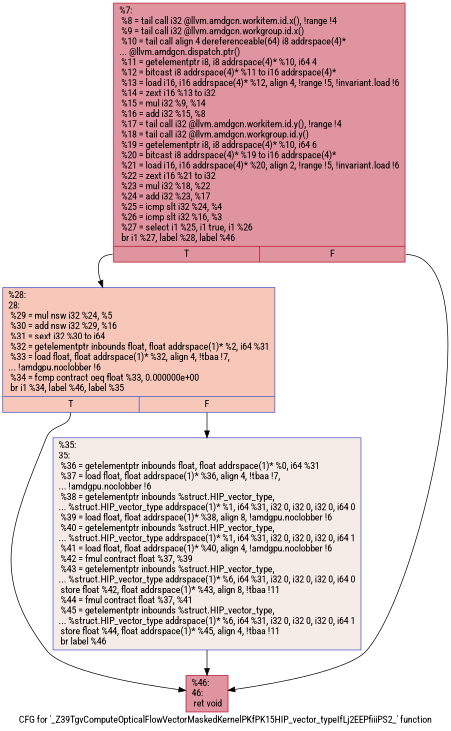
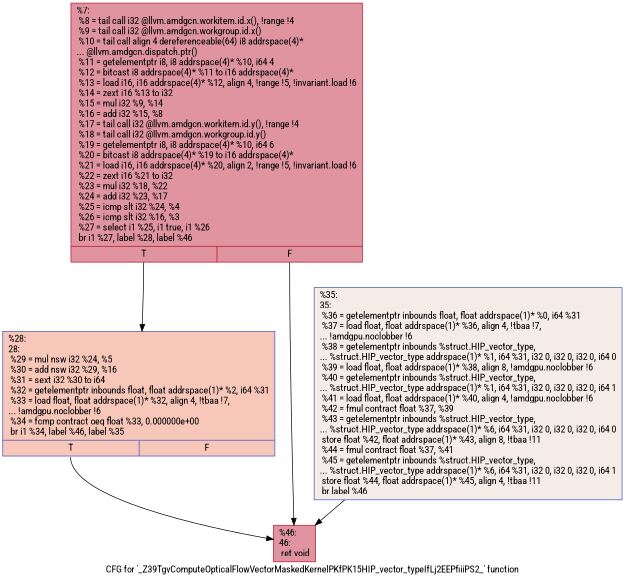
edge "%28:" -> "%35:": removed
